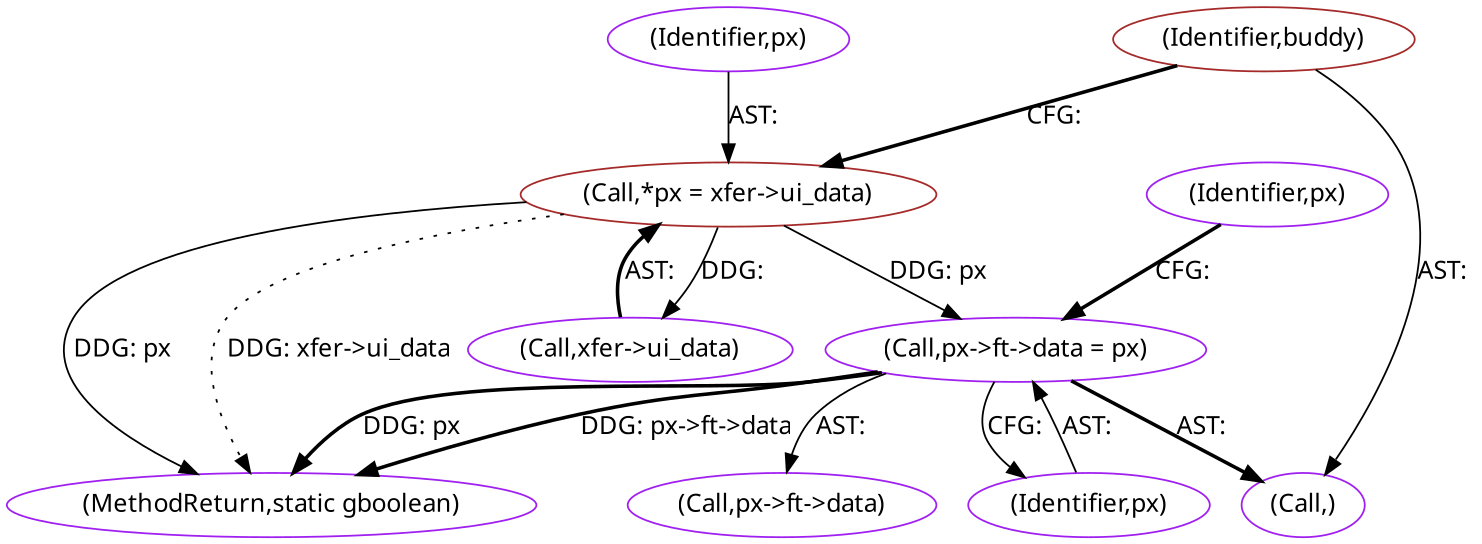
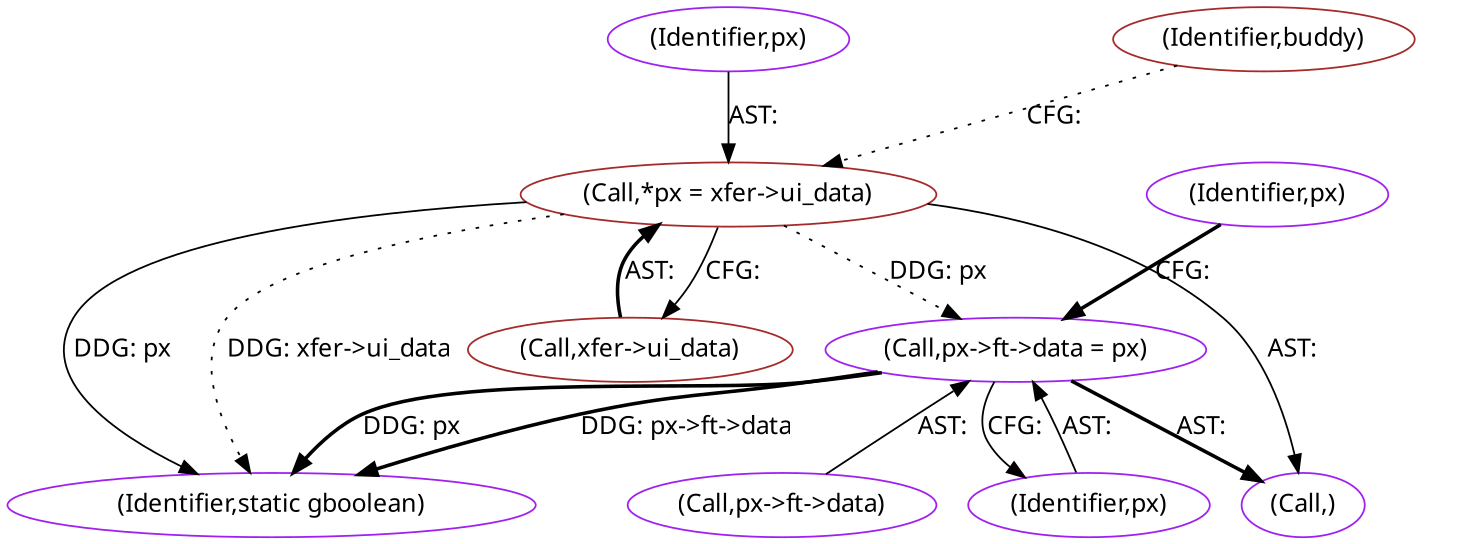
edge "(Identifier,buddy)" -> "(Call,*px = xfer->ui_data)": style bold -> dotted
edge "(Identifier,buddy)" -> "(Call,)": now "(Call,*px = xfer->ui_data)" -> "(Call,)"
edge "(Call,*px = xfer->ui_data)" -> "(Call,px->ft->data = px)": style solid -> dotted
edge "(Call,*px = xfer->ui_data)" -> "(Call,xfer->ui_data)": label "DDG: " -> "CFG: "
node "(Call,xfer->ui_data)": color purple -> brown
edge "(Call,px->ft->data = px)" -> "(Call,px->ft->data)": reversed
node "(MethodReturn,static gboolean)": label "(MethodReturn,static gboolean)" -> "(Identifier,static gboolean)"
